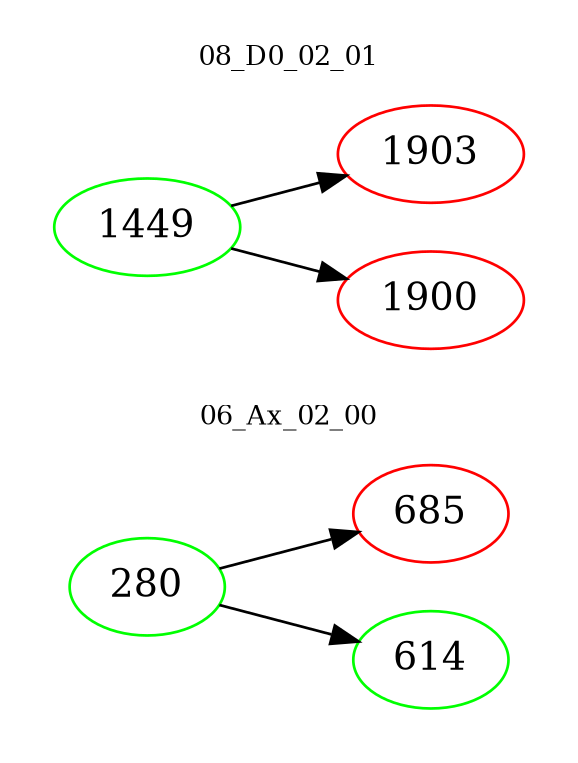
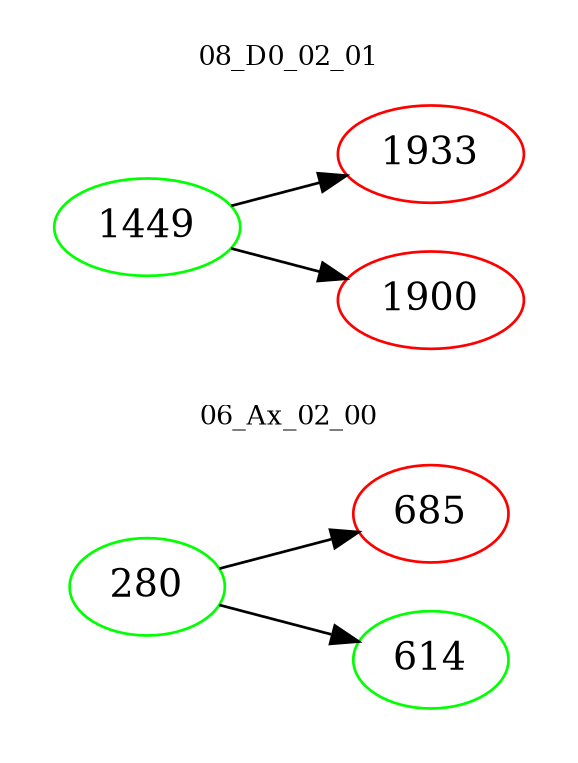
node "1903": label "1903" -> "1933"
